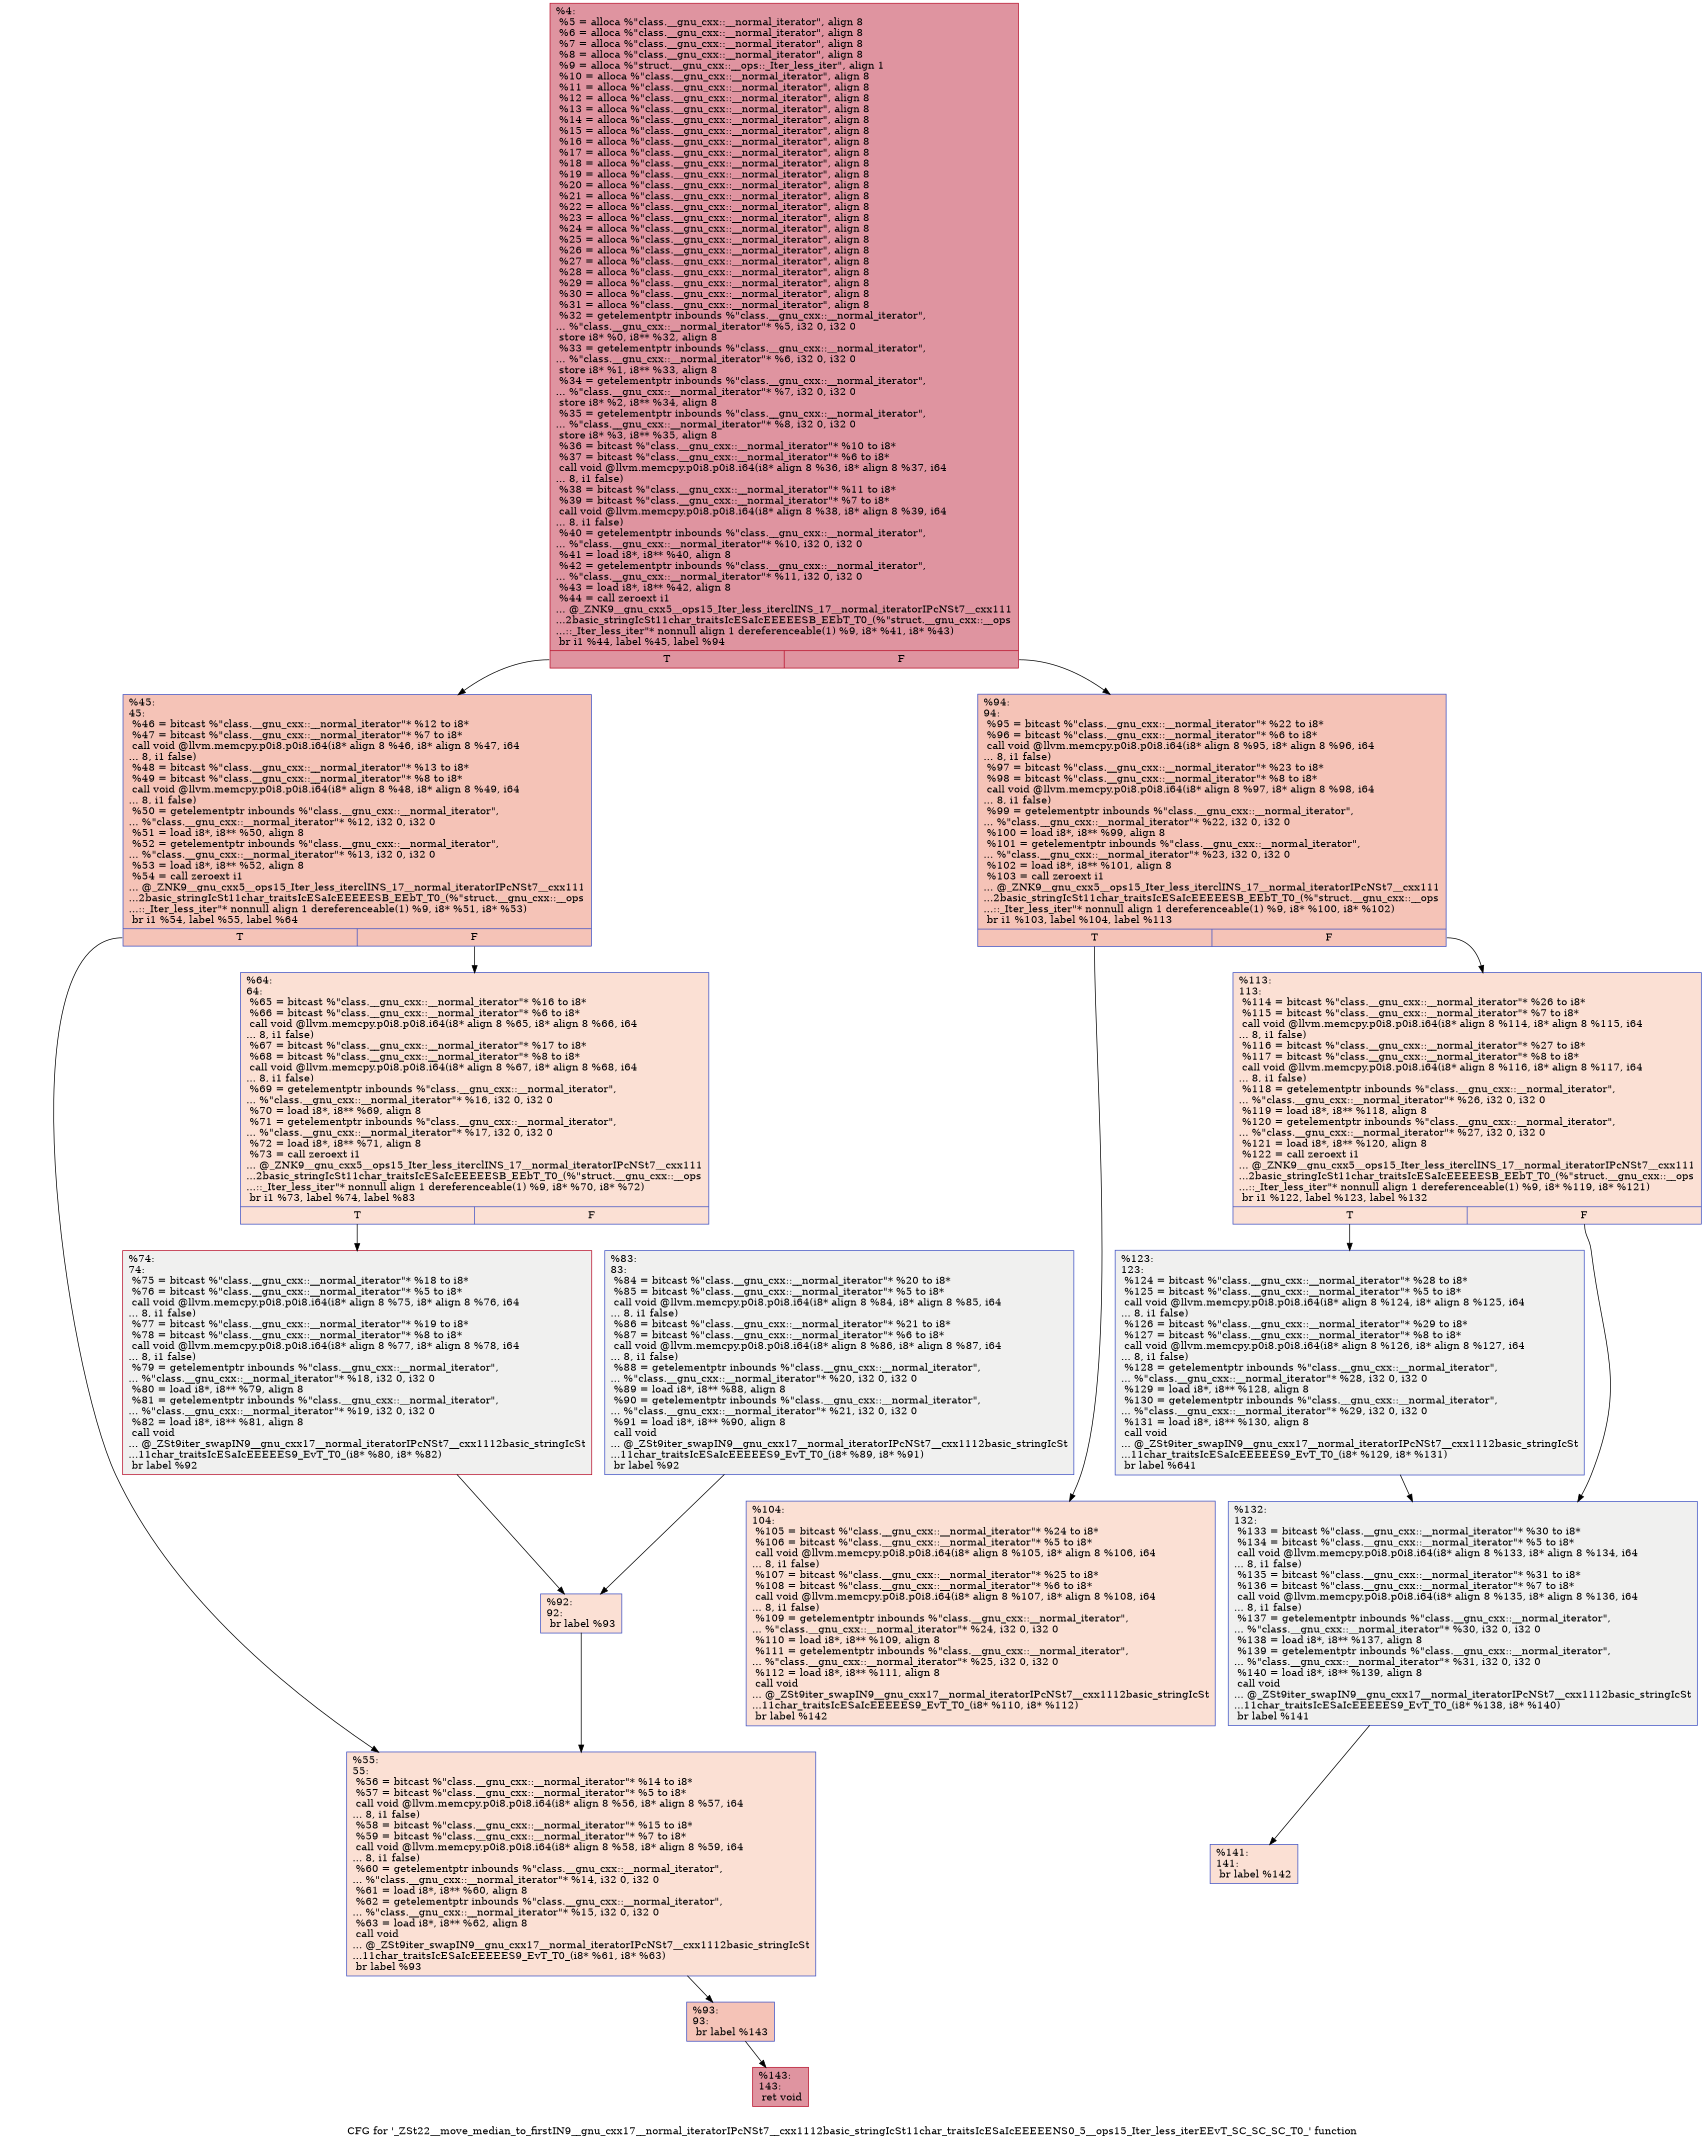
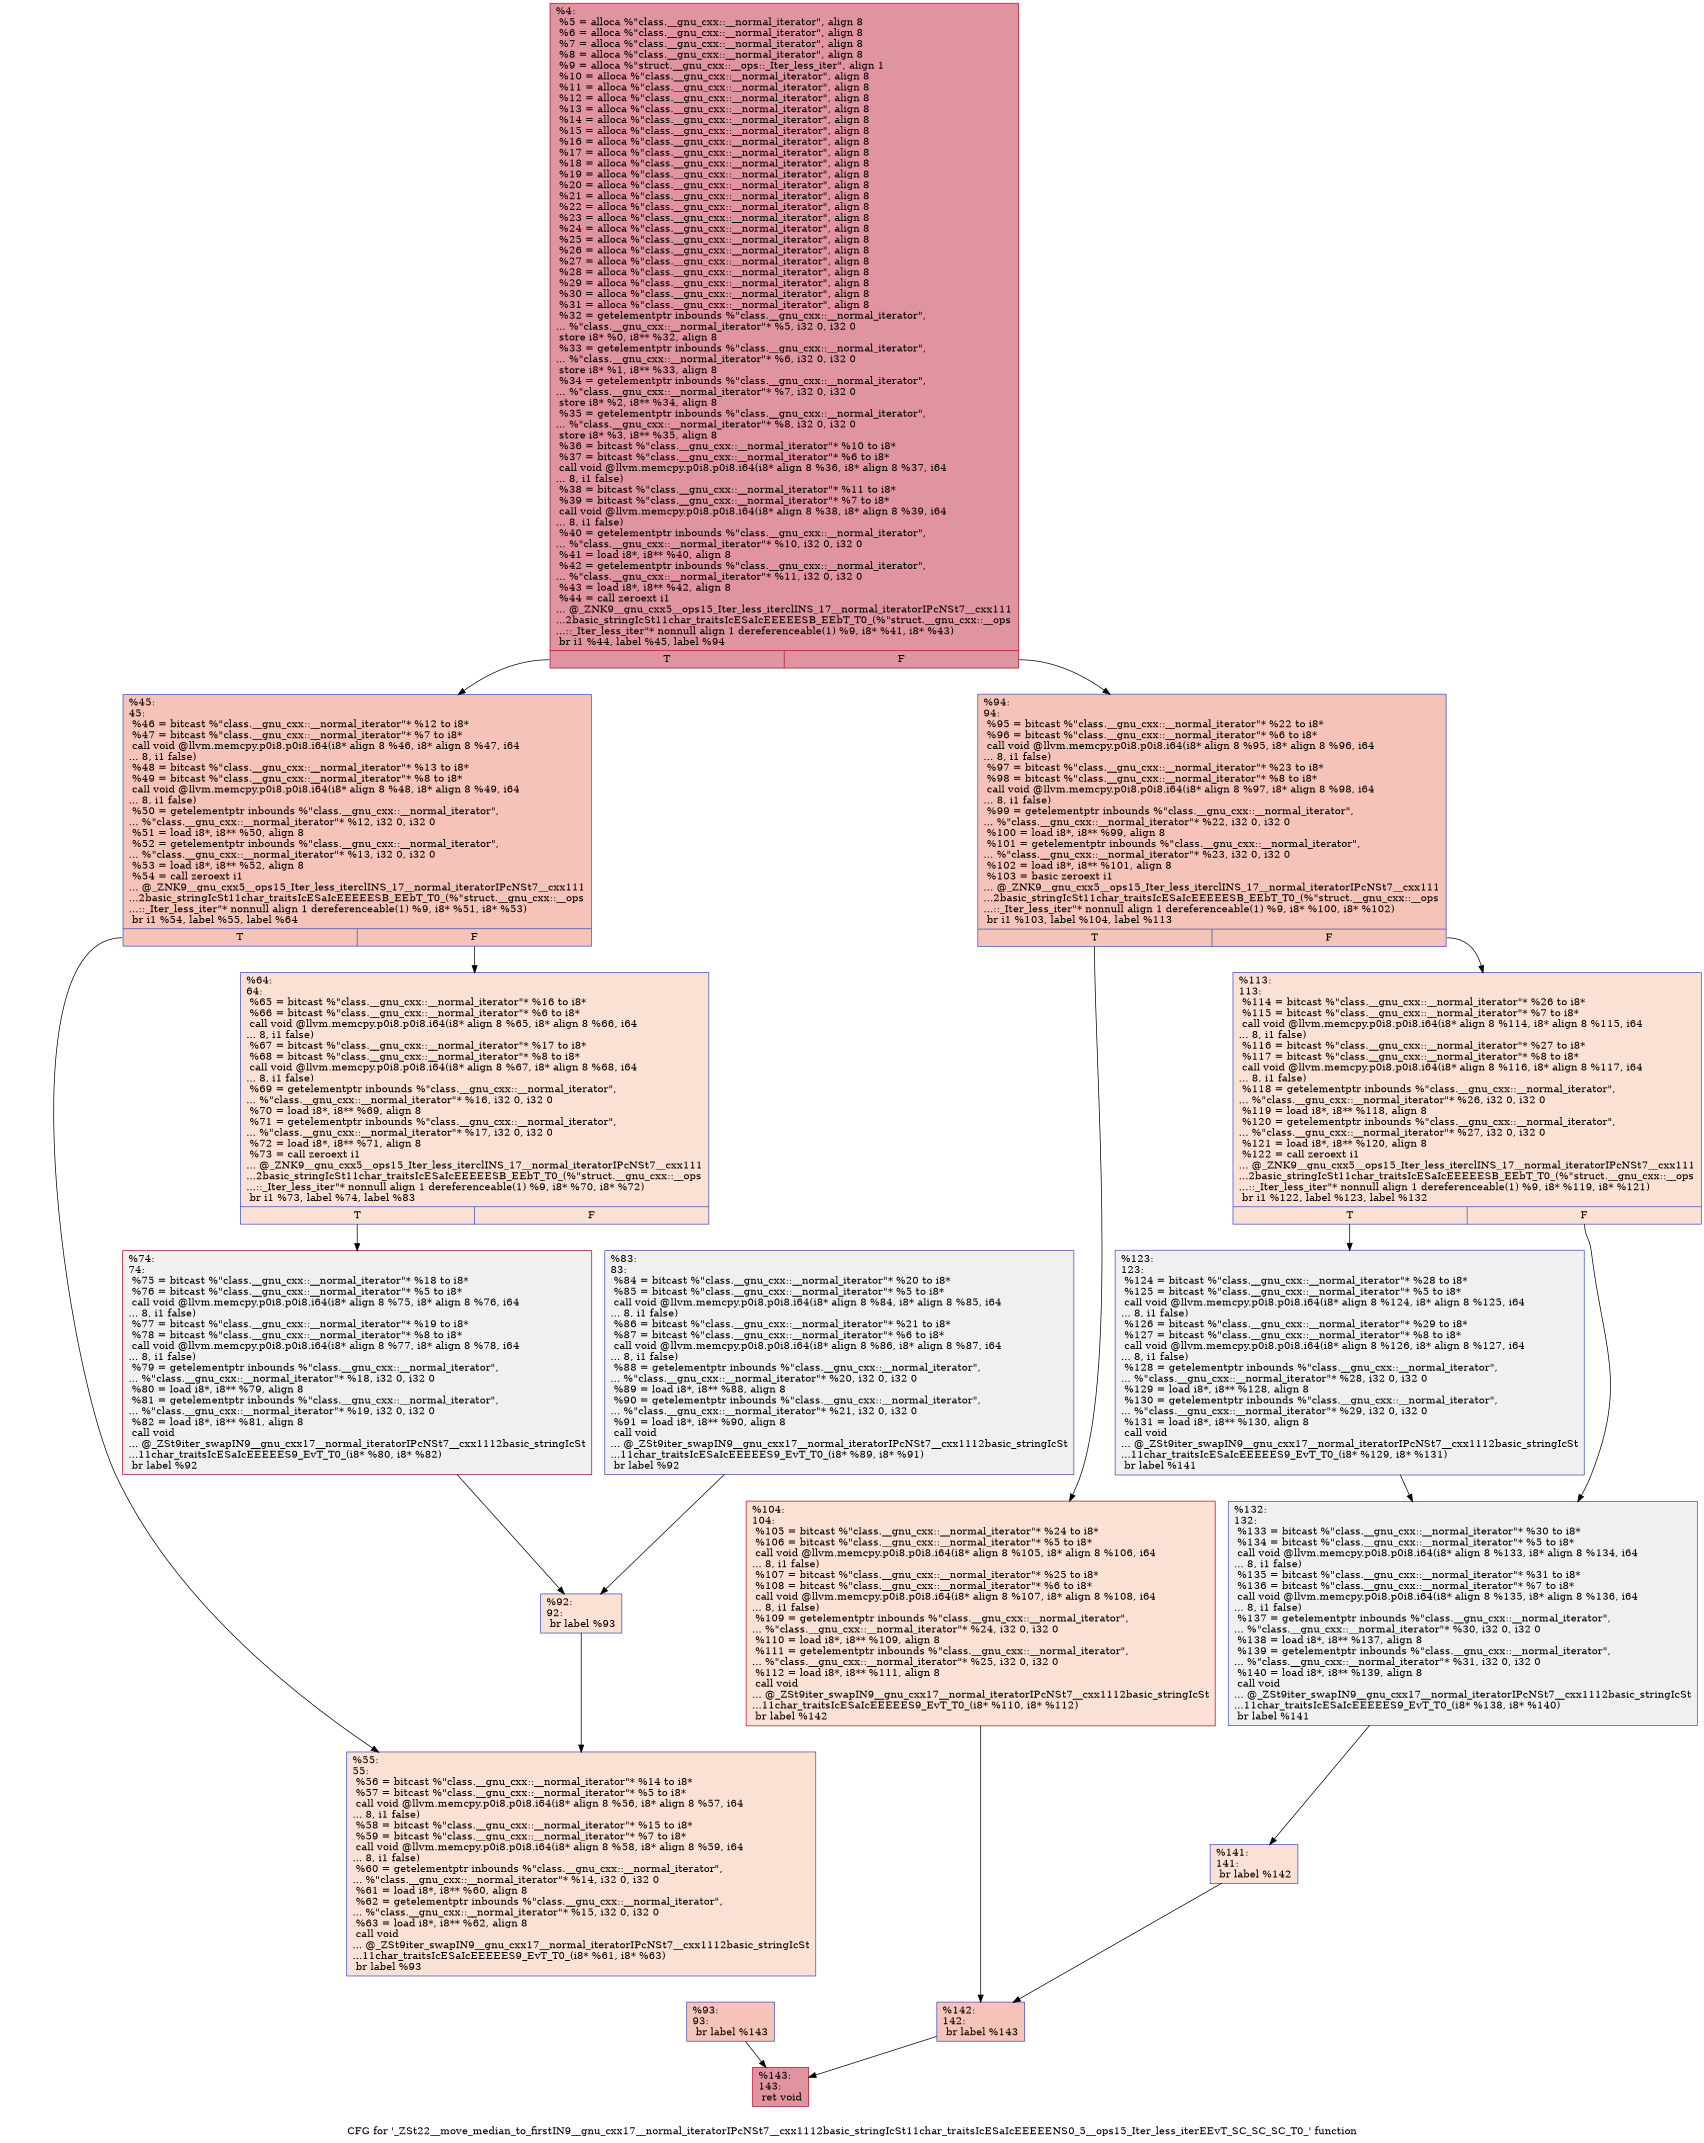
node "%94:": text "%103 = call zeroext i1" -> "%103 = basic zeroext i1"
node "%123:": text "br label %641" -> "br label %141"
node "%104:": color #3d50c3ff -> #b70d28ff
edge "%55:" -> "%93:": removed
node "%142:": added
